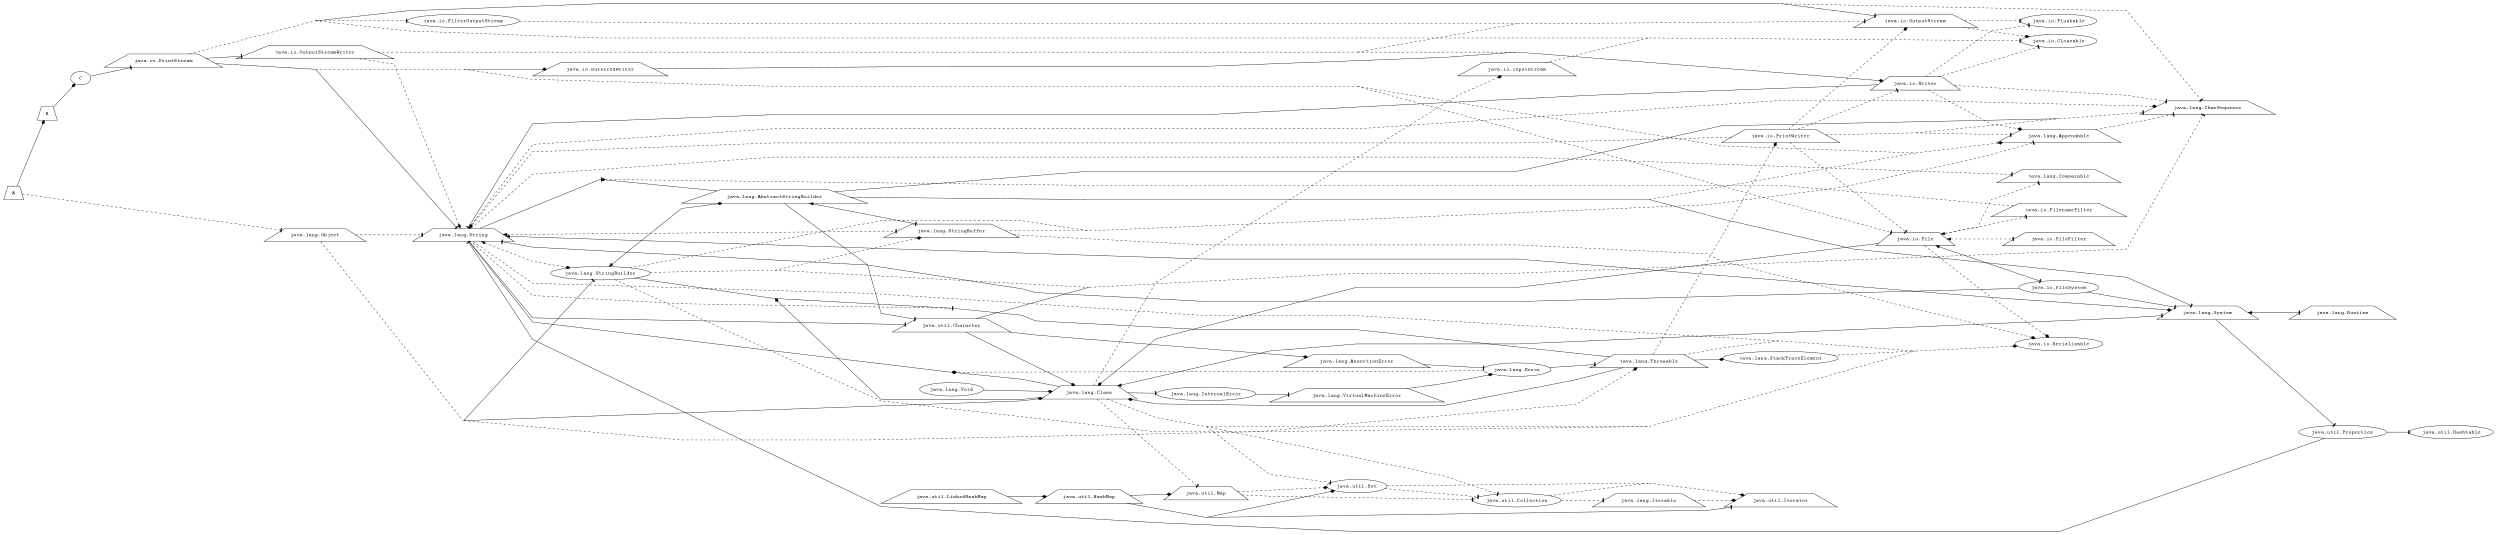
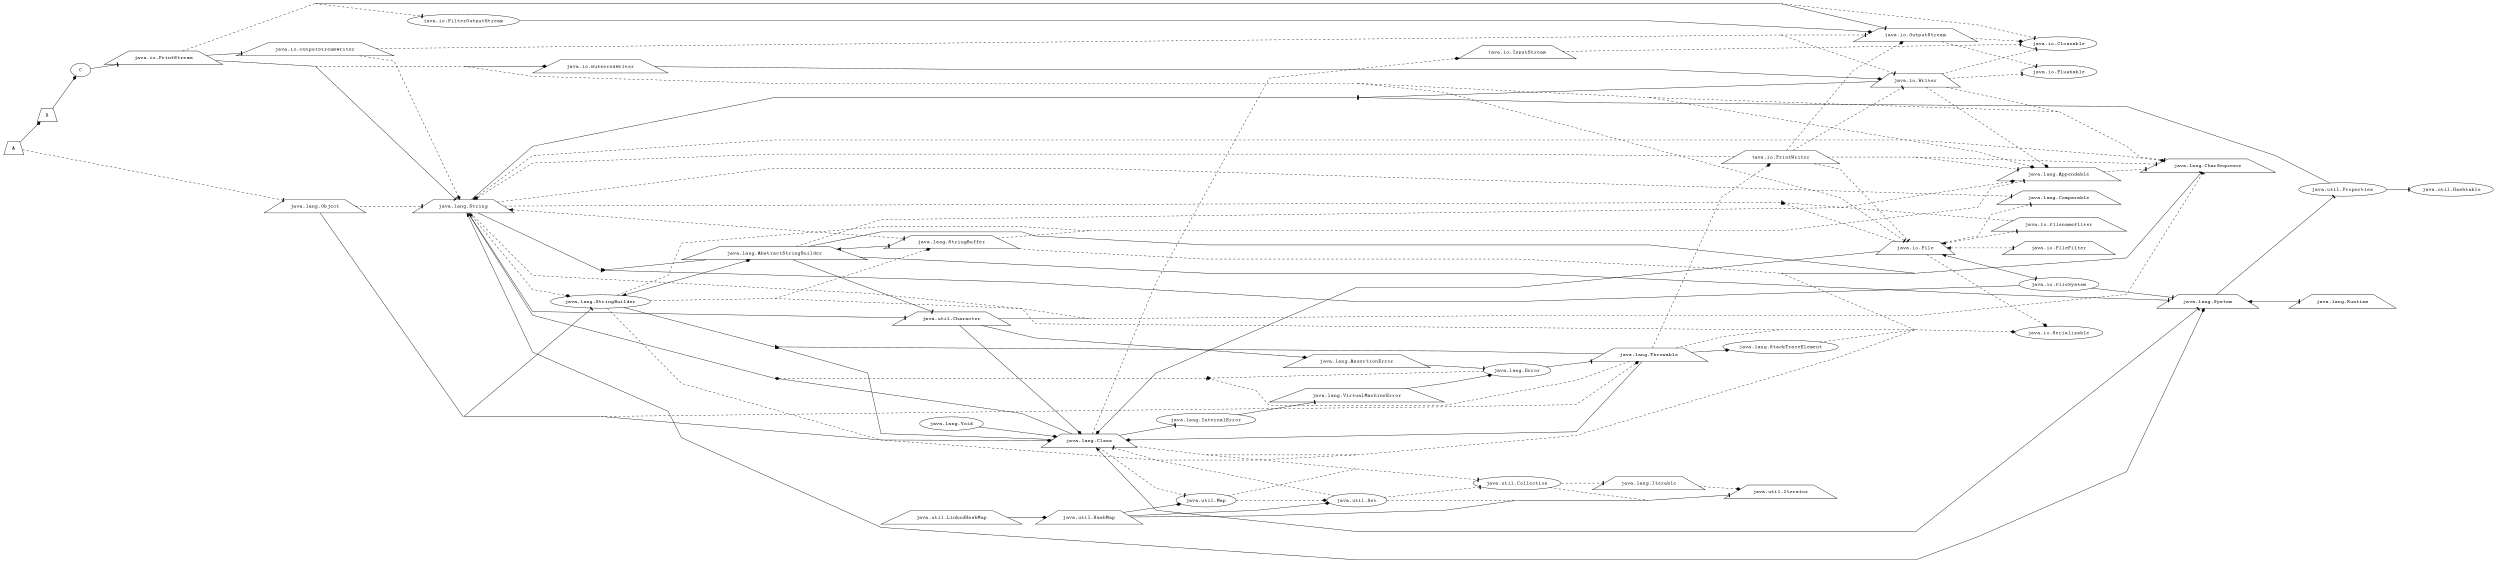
edge "java.io.FilterOutputStream" -> "java.io.OutputStream": style dashed -> solid
edge "java.io.File" -> "java.lang.String": added
edge "java.lang.StringBuffer" -> "java.lang.CharSequence": added
edge "java.lang.Class" -> "java.util.Set": reversed
node "java.util.Map": shape trapezium -> ellipse
